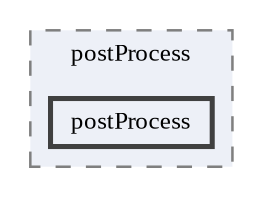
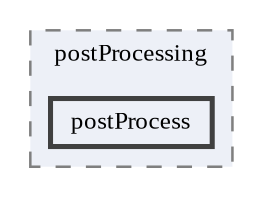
cluster "postProcess": label "postProcess" -> "postProcessing"
